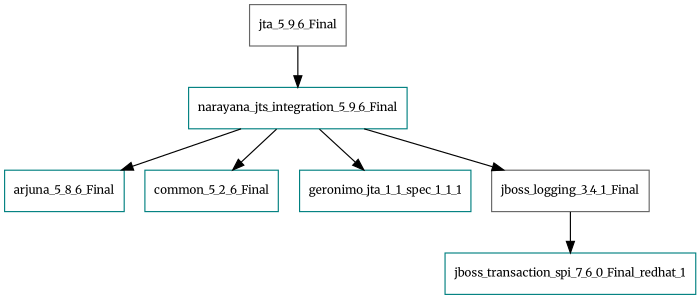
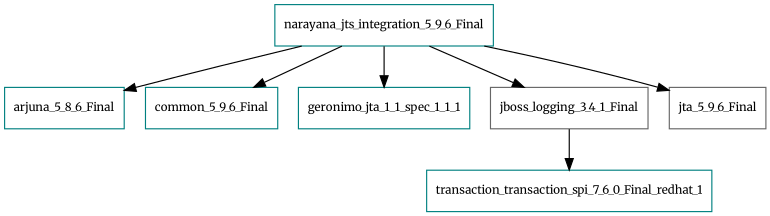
edge "jta_5_9_6_Final" -> "narayana_jts_integration_5_9_6_Final": reversed
node "common_5_2_6_Final": label "common_5_2_6_Final" -> "common_5_9_6_Final"
node "jboss_transaction_spi_7_6_0_Final_redhat_1": label "jboss_transaction_spi_7_6_0_Final_redhat_1" -> "transaction_transaction_spi_7_6_0_Final_redhat_1"
